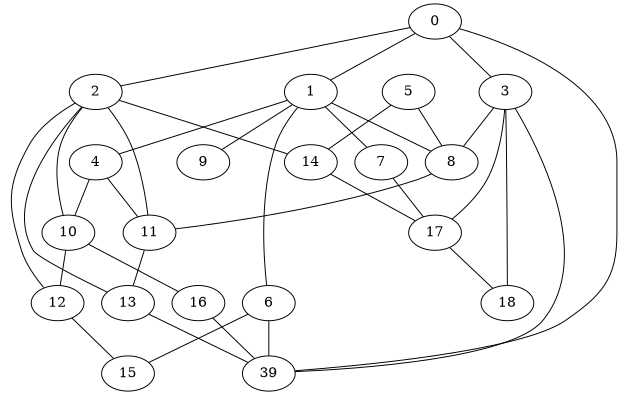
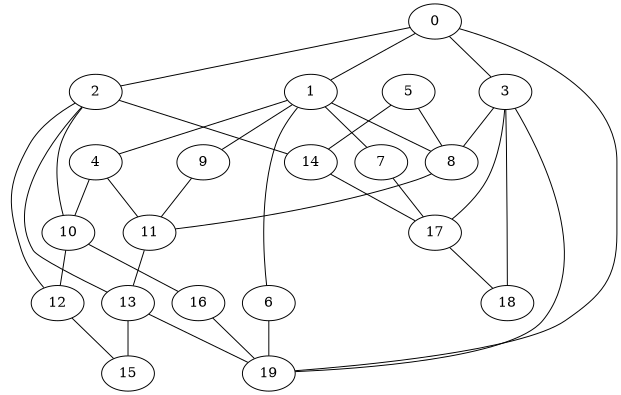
edge "2" -- "11": now "9" -- "11"
edge "6" -- "15": now "13" -- "15"
node "39": label "39" -> "19"
